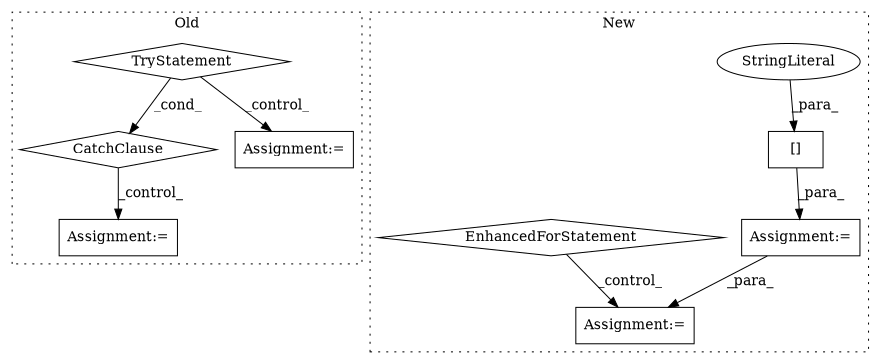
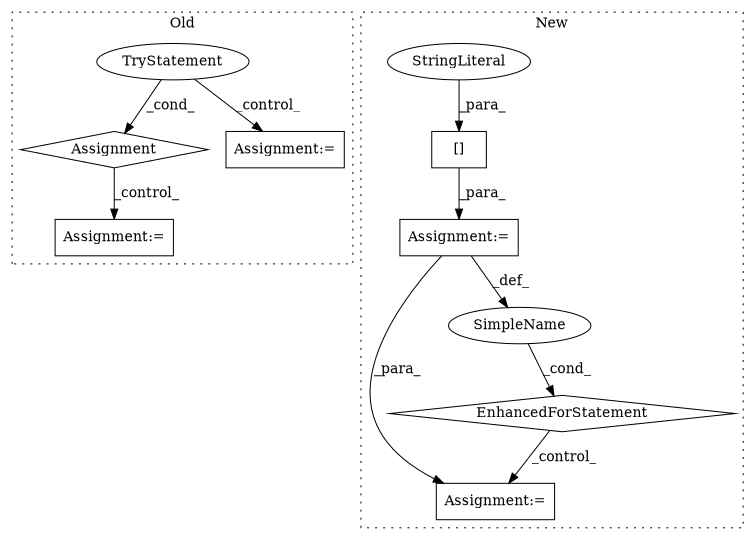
node "TryStatement": shape diamond -> ellipse
node "CatchClause": label "CatchClause" -> "Assignment"
node "SimpleName": added
